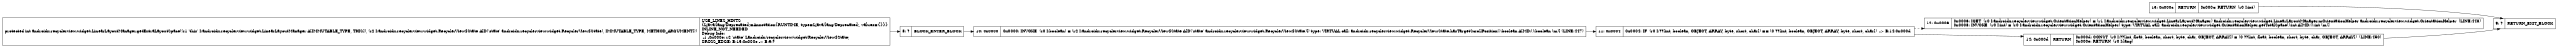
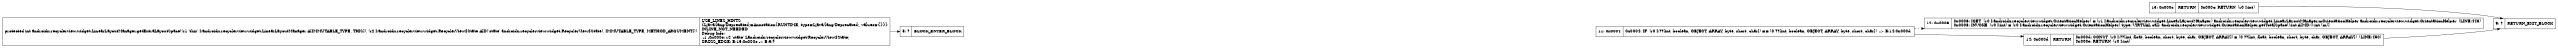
node "10: 0x0000": removed
node "14: 0x000d": text "0x000e: RETURN  (r0 I:lang)" -> "0x000e: RETURN  (r0 I:int)"
